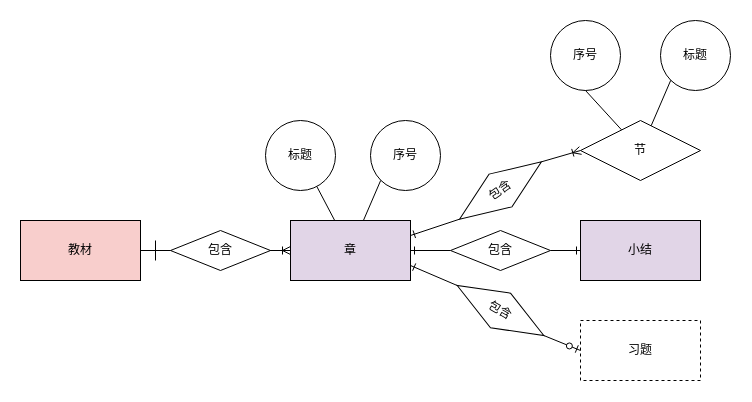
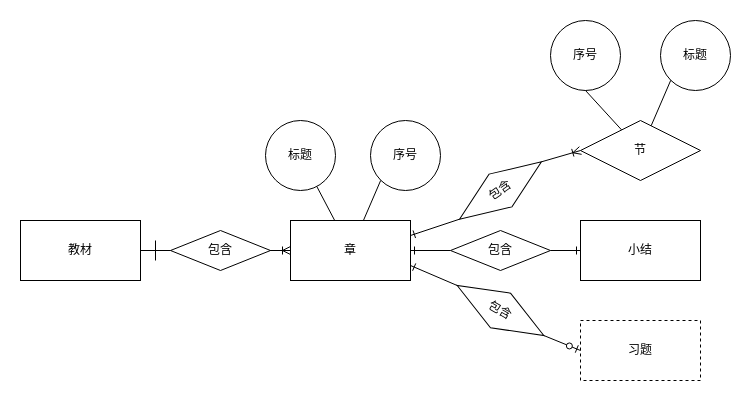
node "教材": fillcolor #f8cecc -> #ffffff
node "章": fillcolor #e1d5e7 -> #ffffff
node "小结": fillcolor #e1d5e7 -> #ffffff
